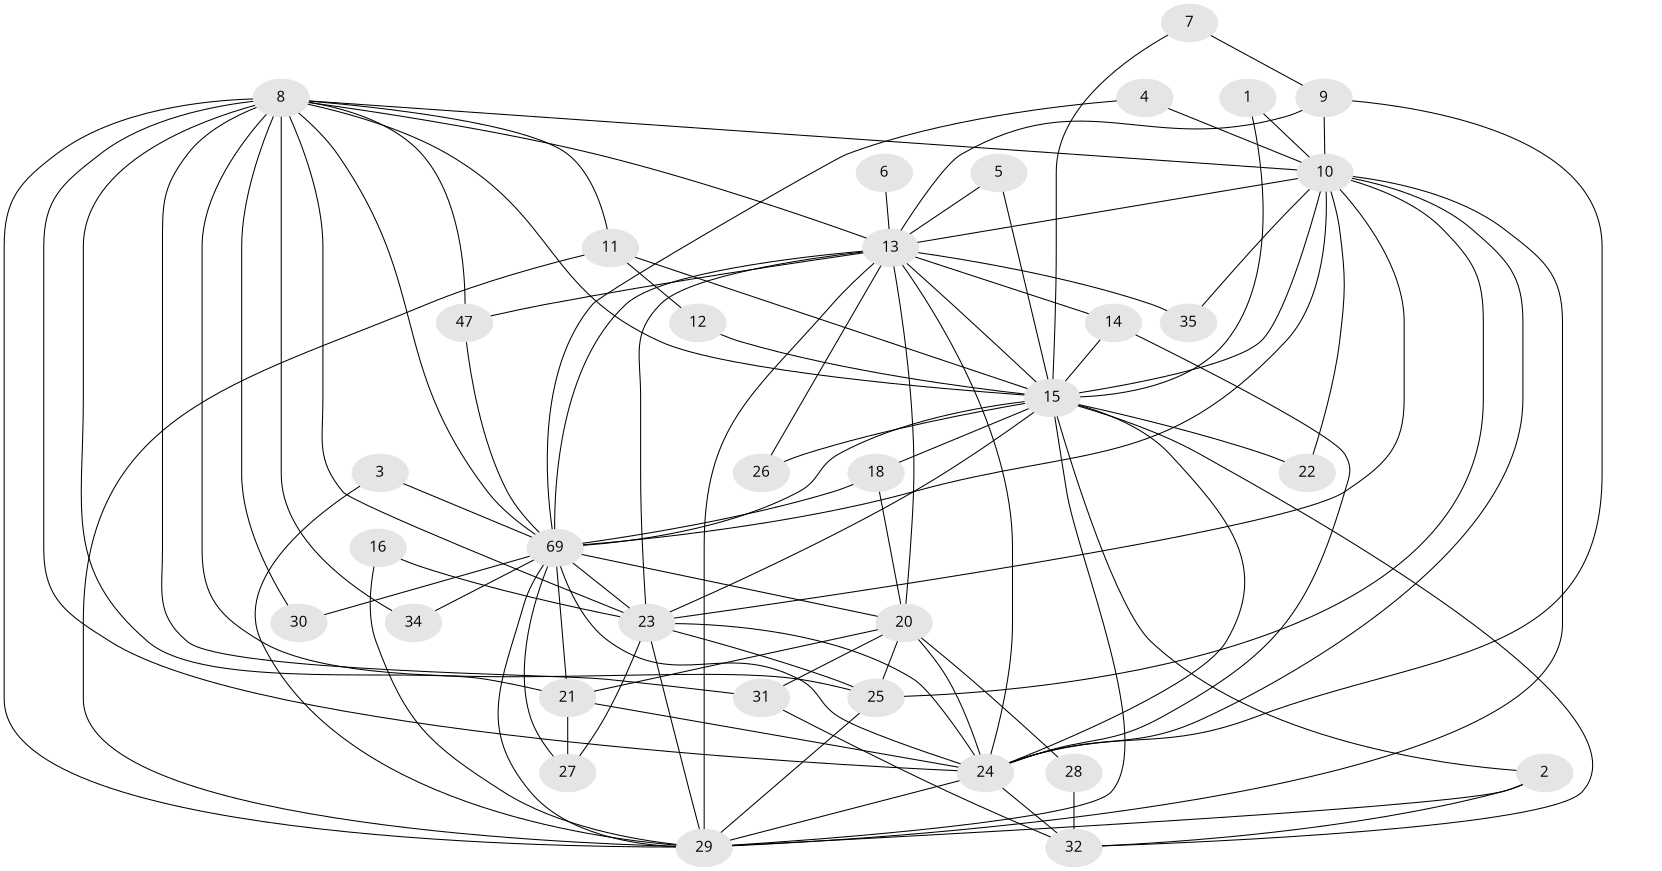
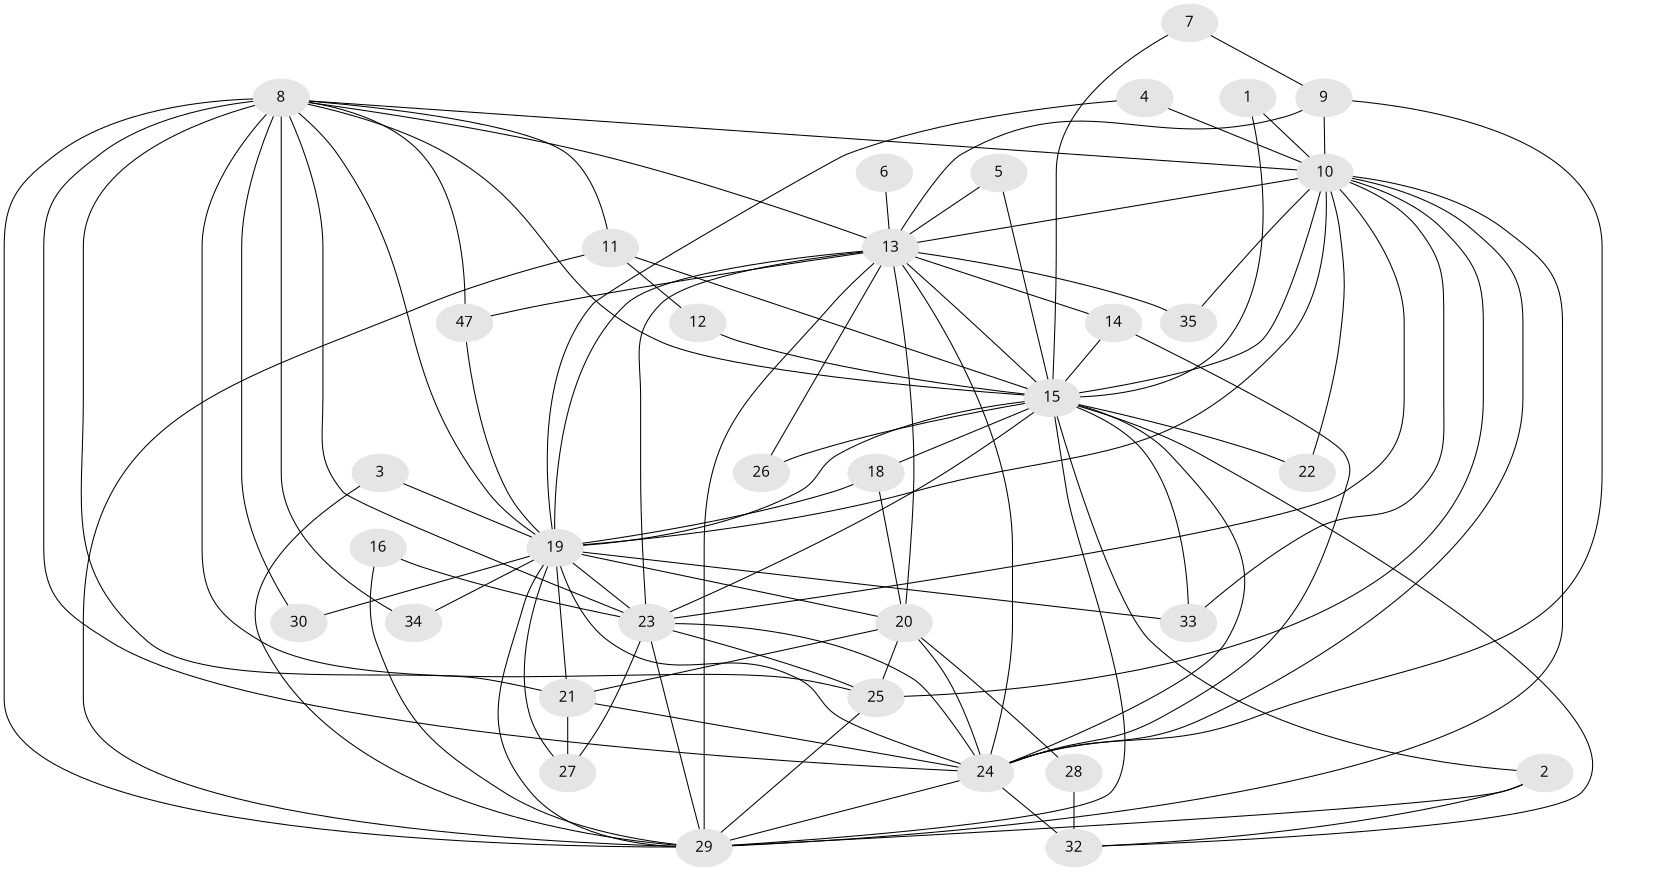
node "69": label "69" -> "19"
node "33": added
node "31": removed
